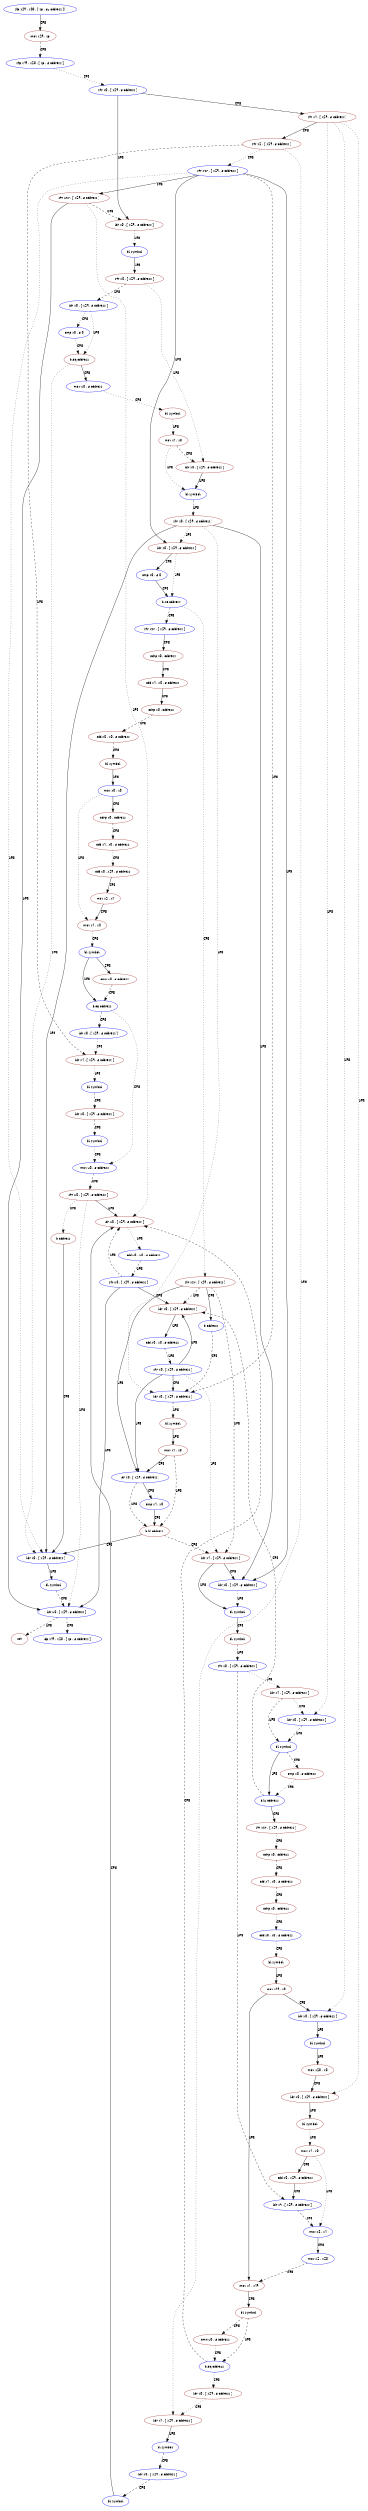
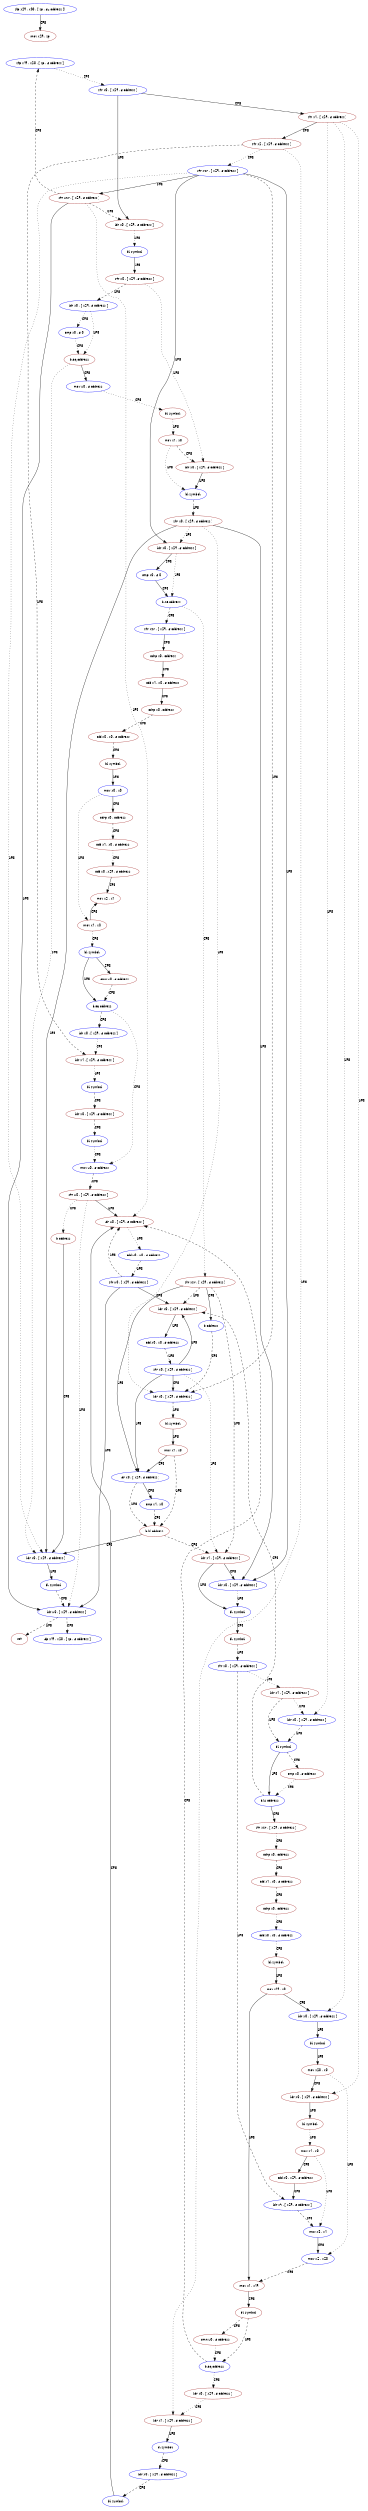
edge "mov x29 , sp" -> "stp x19 , x20 , [ sp , # address ]": now "str wzr , [ x29 , # address ]" -> "stp x19 , x20 , [ sp , # address ]"
edge "mov x2 , x1" -> "mov x1 , x3": reversed
edge "cmp x1 , x0" -> "b.hi address": style solid -> dashed
edge "mov x20 , x0" -> "mov x2 , x20": added, label "DFG"
